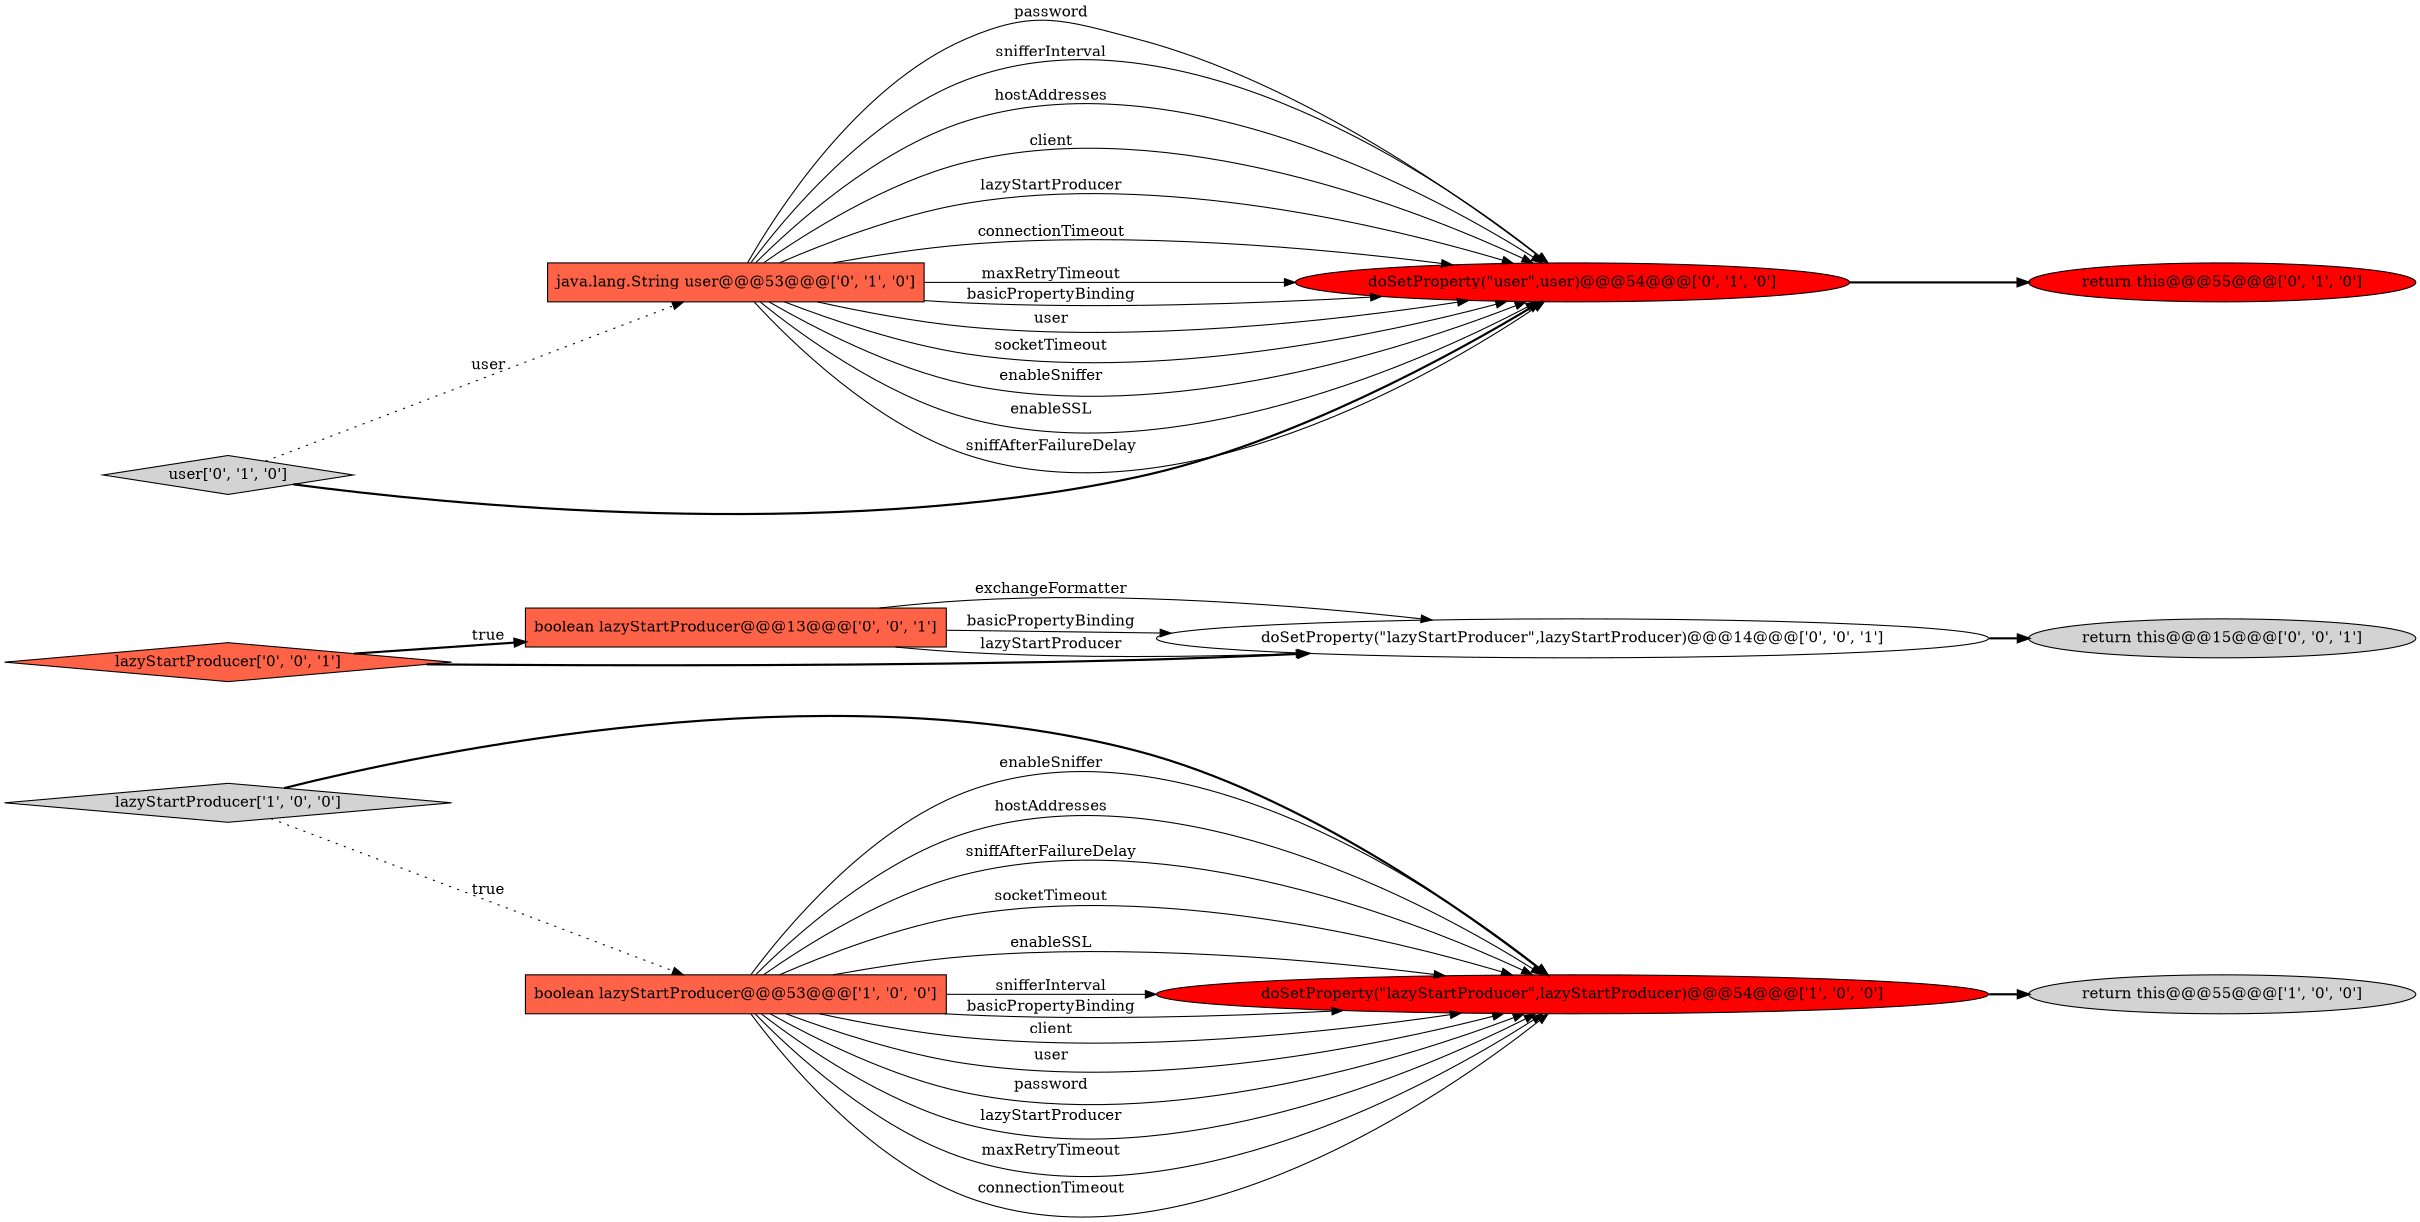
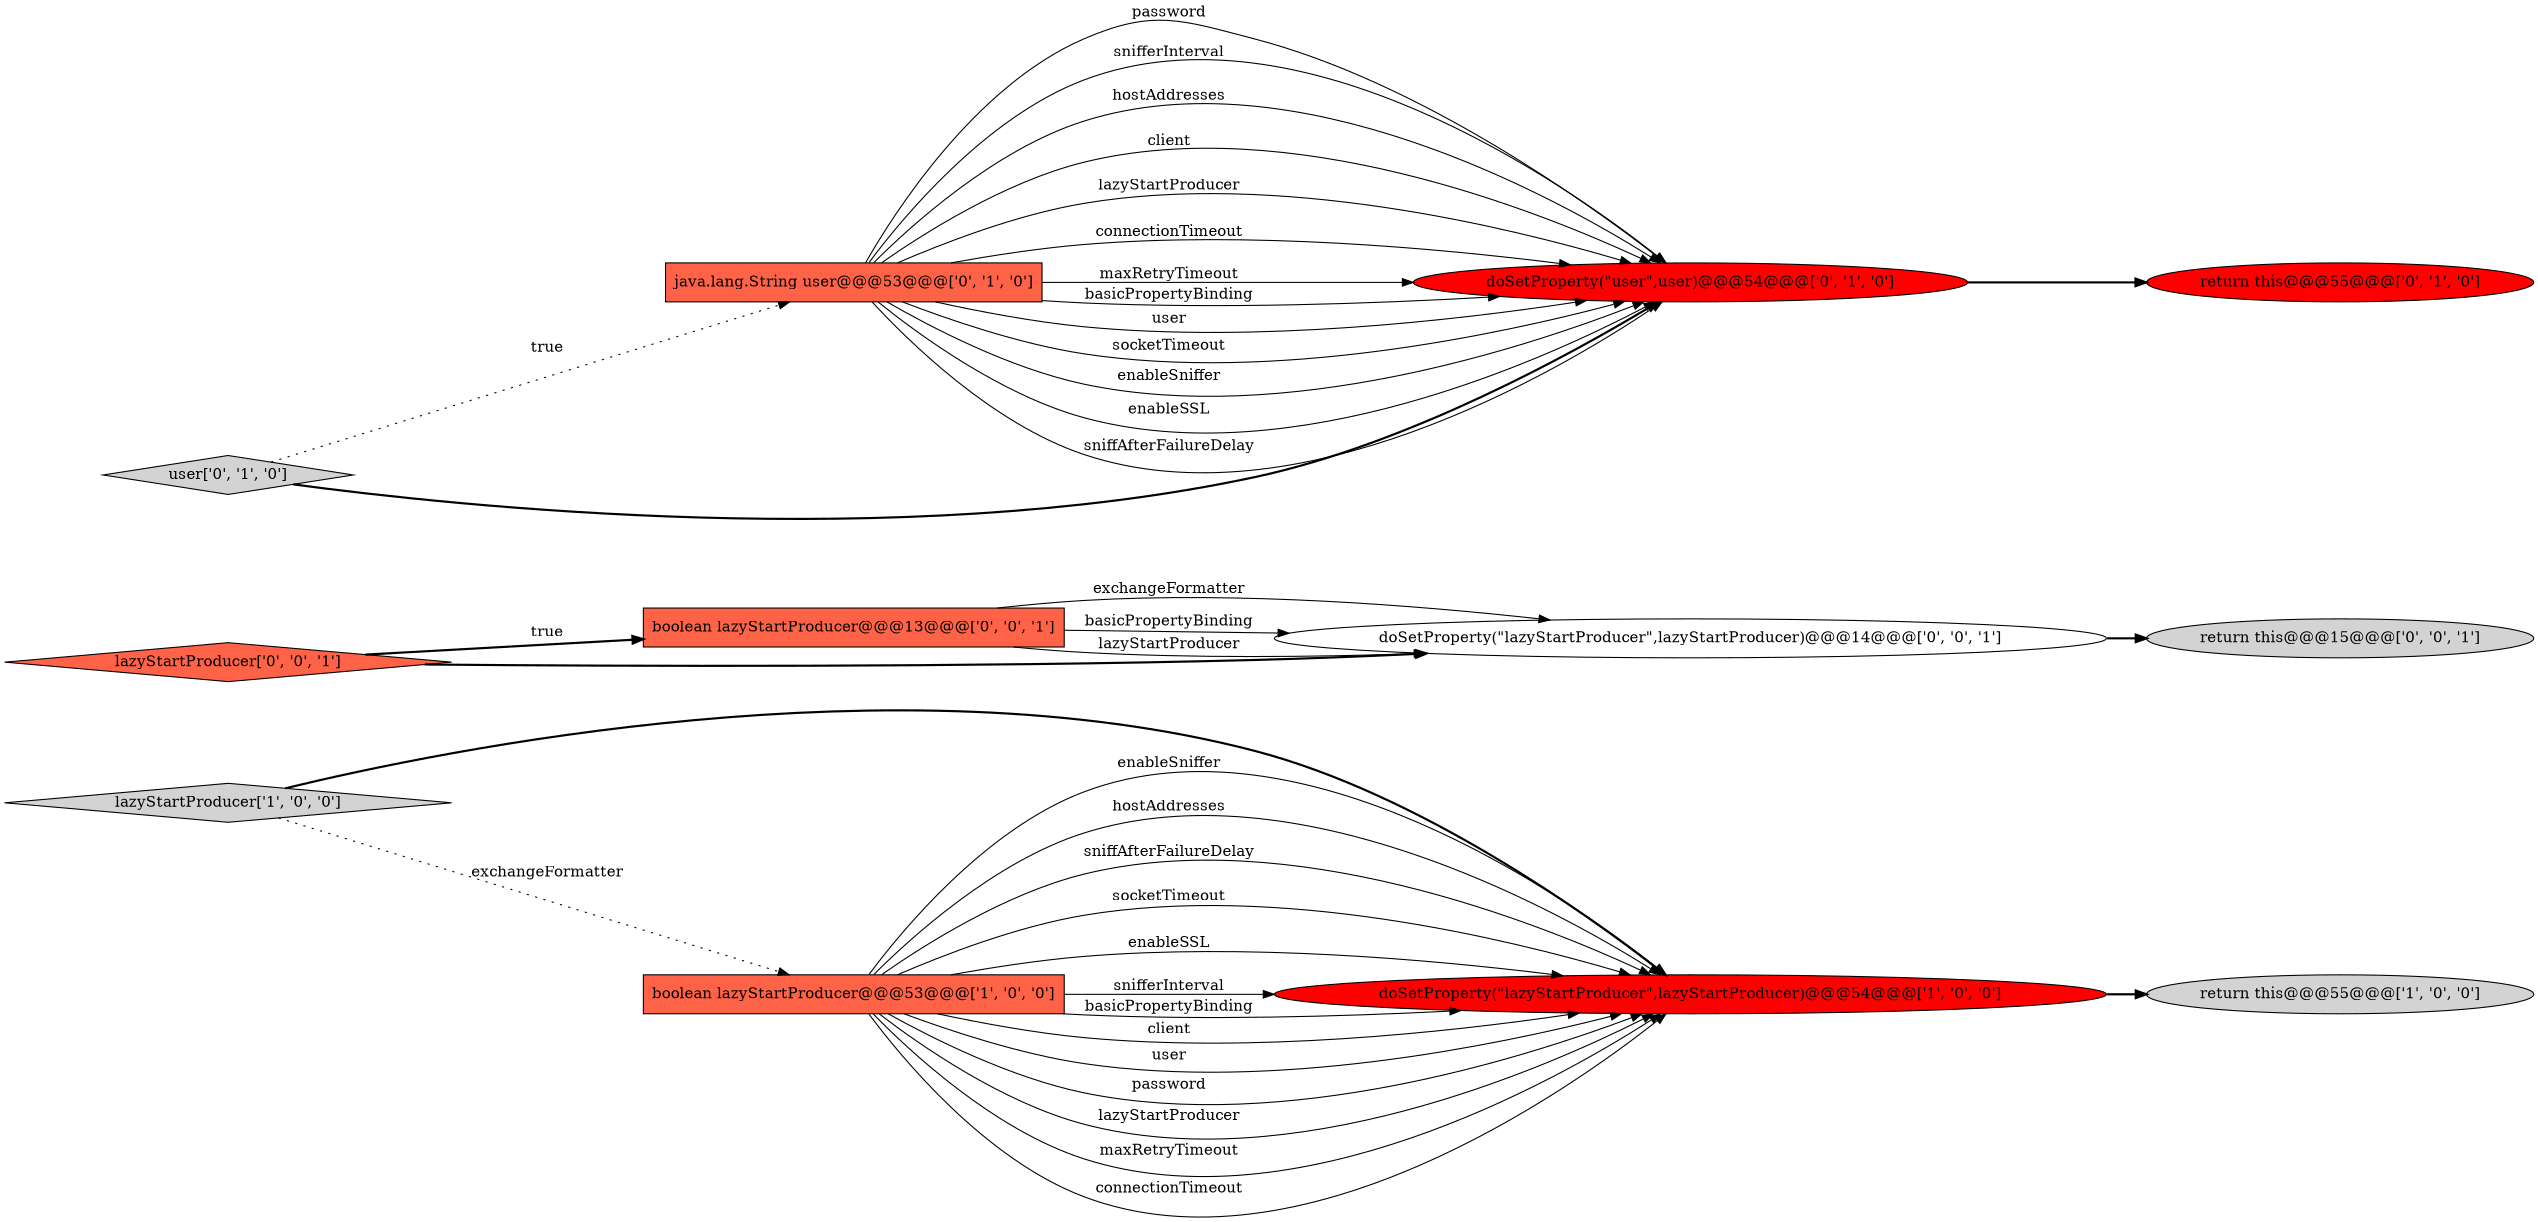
edge "user['0', '1', '0']" -> "java.lang.String user@@@53@@@['0', '1', '0']": label "user" -> "true"
edge "lazyStartProducer['1', '0', '0']" -> "boolean lazyStartProducer@@@53@@@['1', '0', '0']": label "true" -> "exchangeFormatter"
